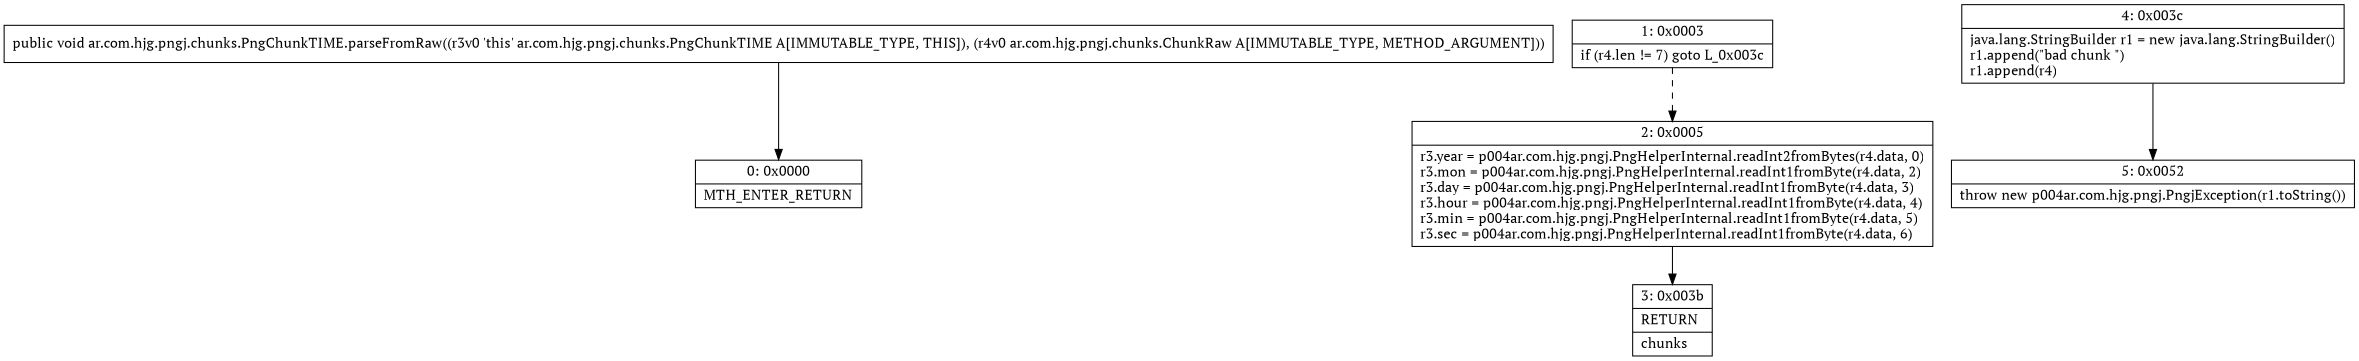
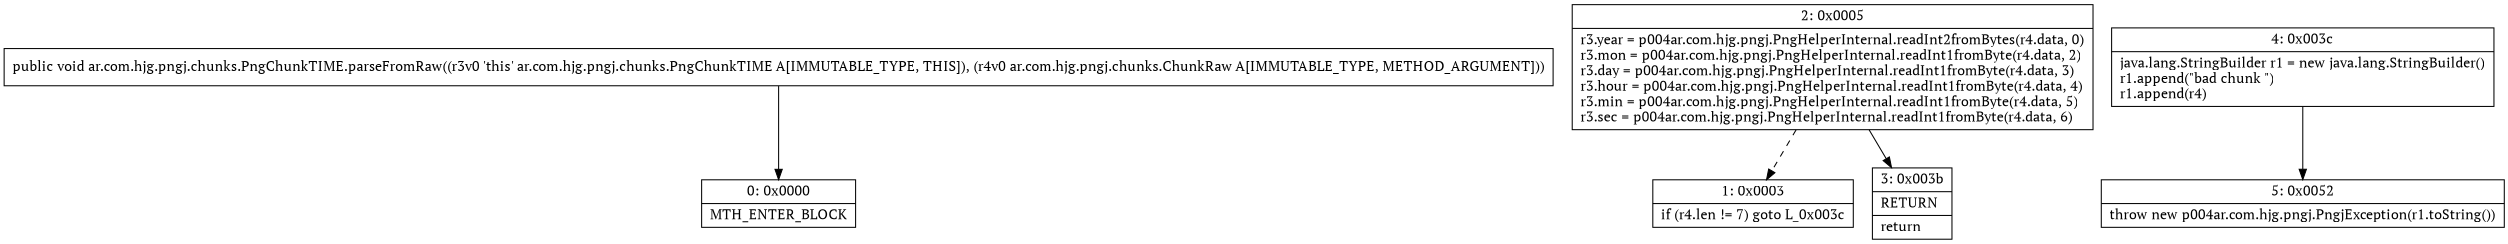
edge "1: 0x0003" -> "2: 0x0005": reversed
node "0: 0x0000": text "MTH_ENTER_RETURN" -> "MTH_ENTER_BLOCK"
node "3: 0x003b": text "chunks" -> "return"
